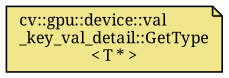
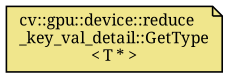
node "cv::gpu::device::val _key_val_detail::GetType < T * >": label "cv::gpu::device::val _key_val_detail::GetType < T * >" -> "cv::gpu::device::reduce _key_val_detail::GetType < T * >"
